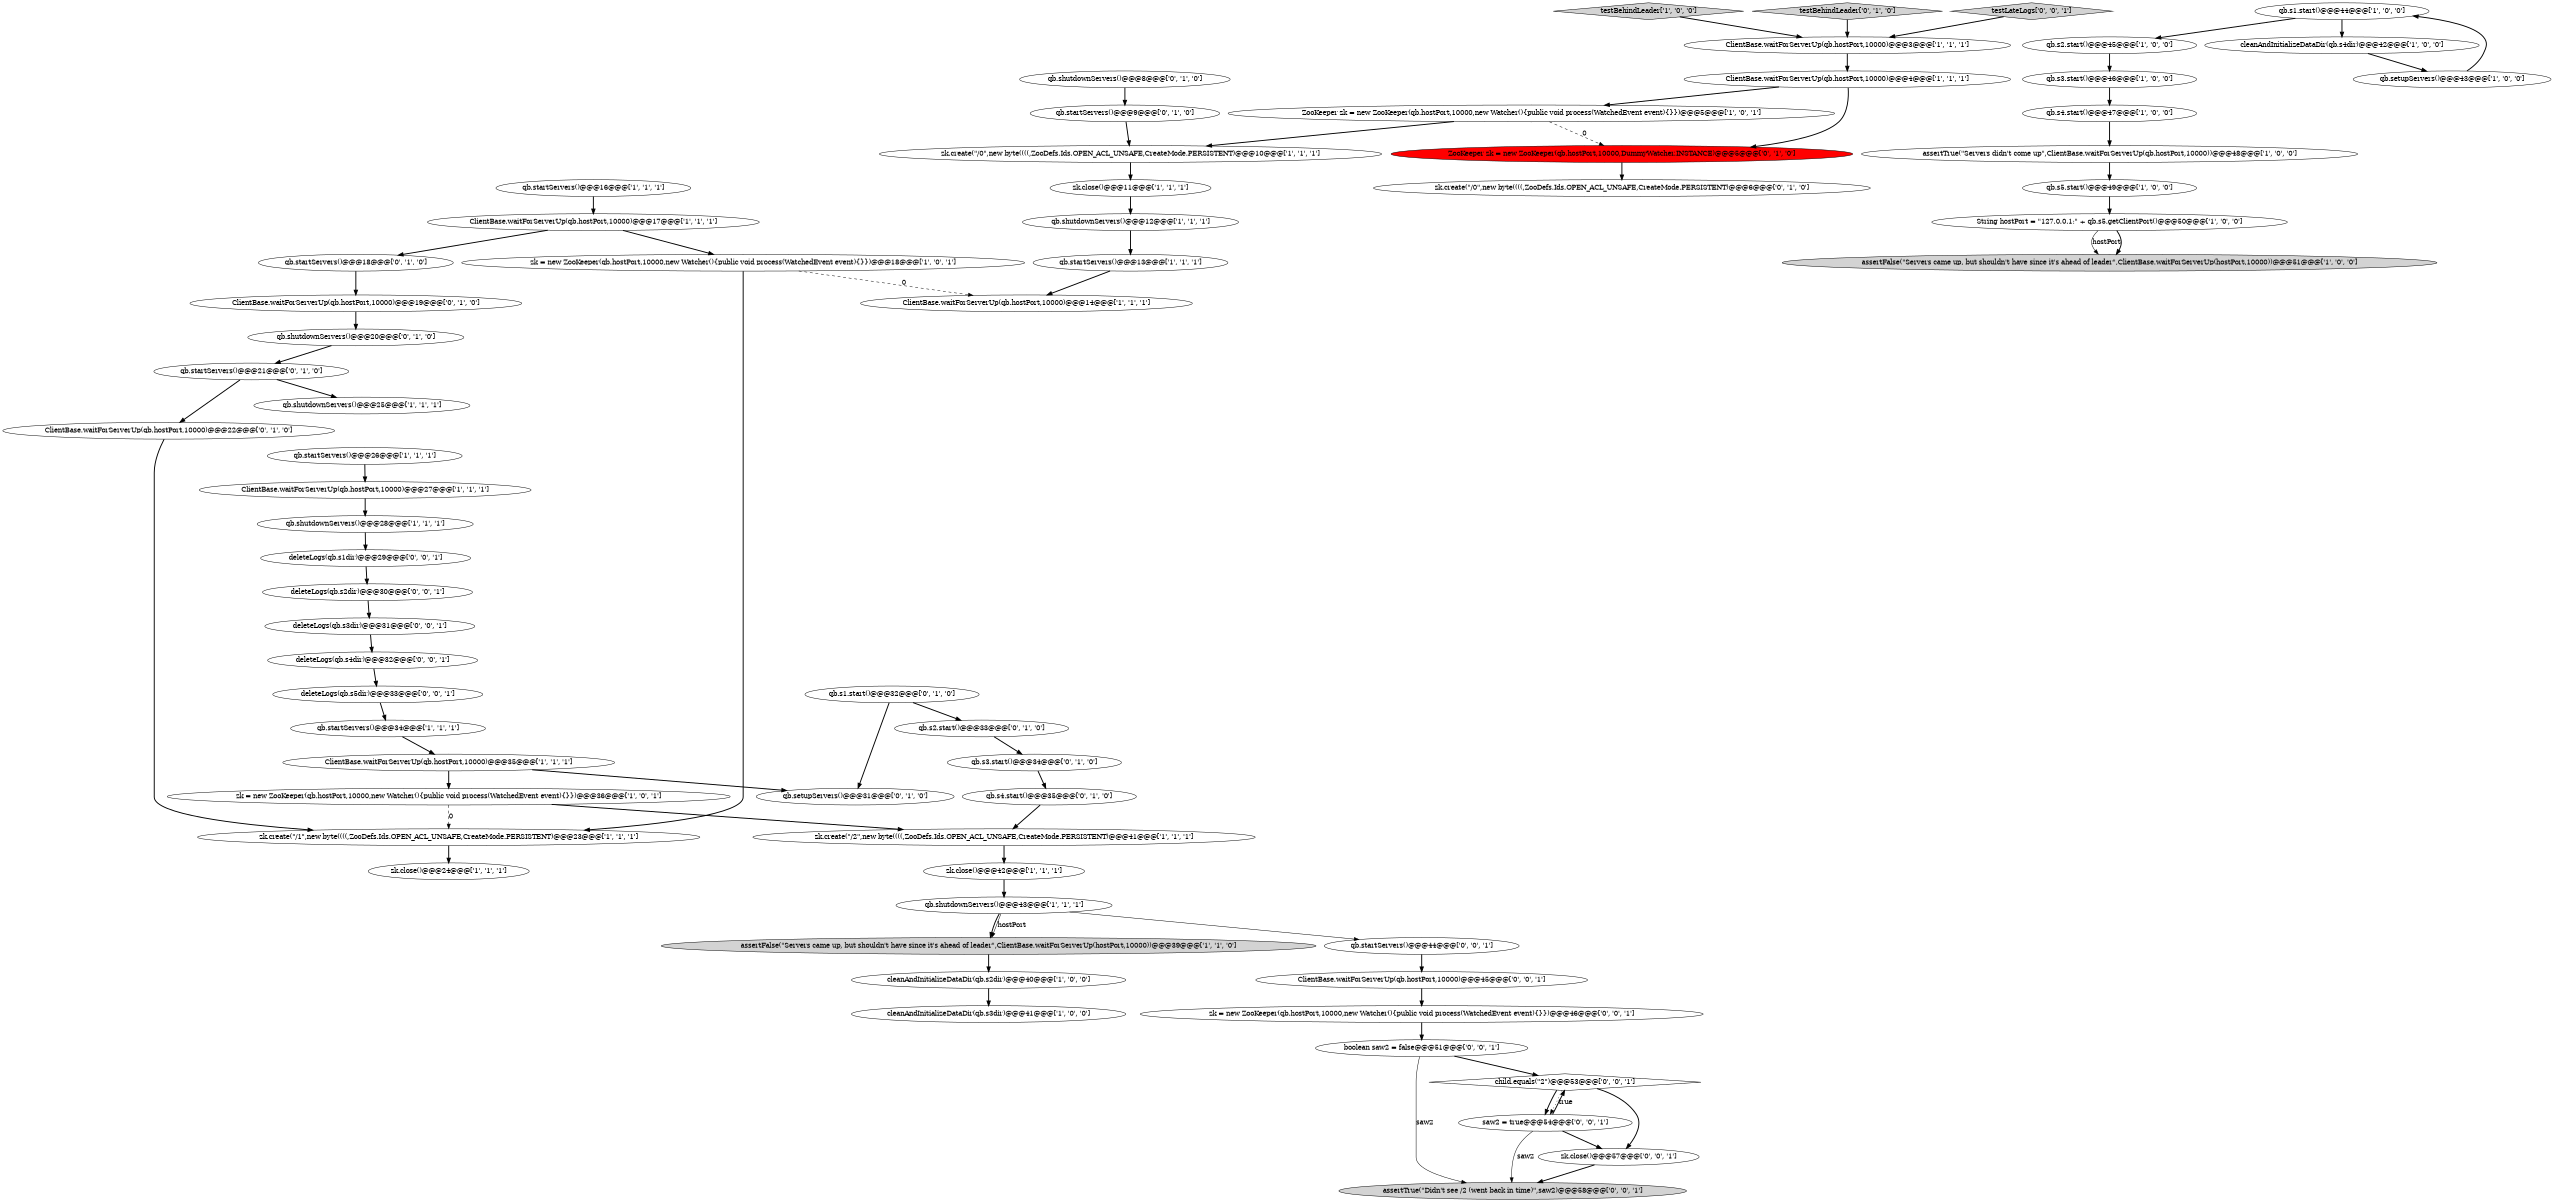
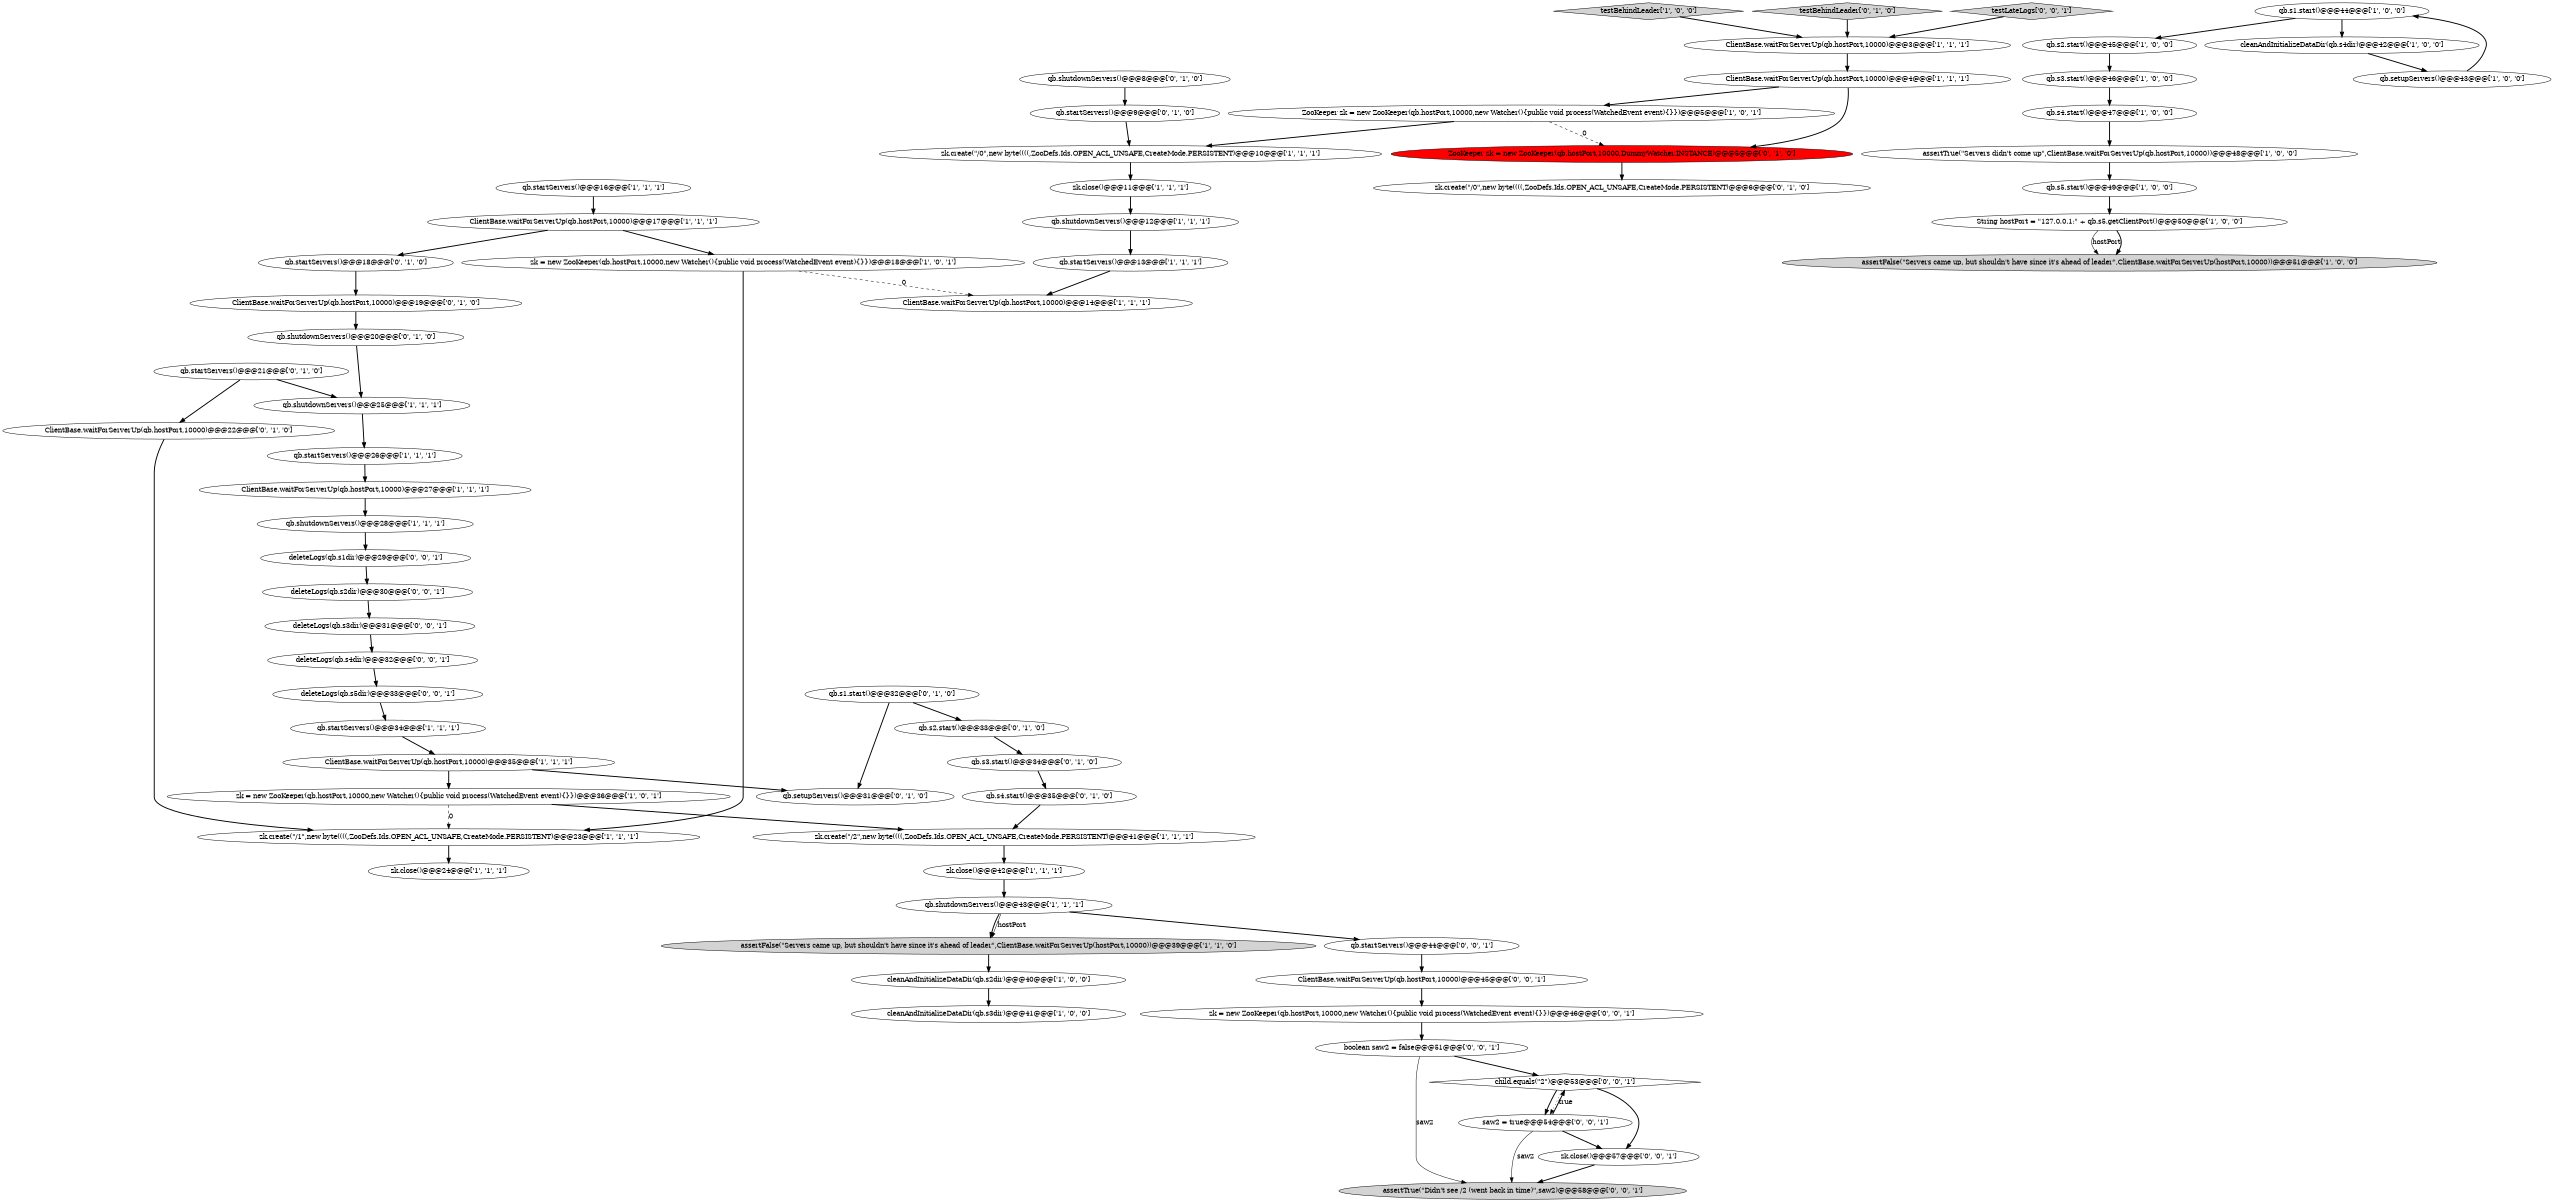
edge "qb.shutdownServers()@@@20@@@['0', '1', '0']" -> "qb.startServers()@@@21@@@['0', '1', '0']": now "qb.shutdownServers()@@@20@@@['0', '1', '0']" -> "qb.shutdownServers()@@@25@@@['1', '1', '1']"
edge "qb.shutdownServers()@@@25@@@['1', '1', '1']" -> "qb.startServers()@@@26@@@['1', '1', '1']": added
edge "qb.shutdownServers()@@@43@@@['1', '1', '1']" -> "qb.startServers()@@@44@@@['0', '0', '1']": style solid -> bold
